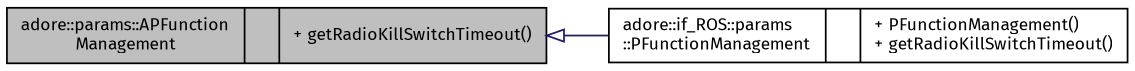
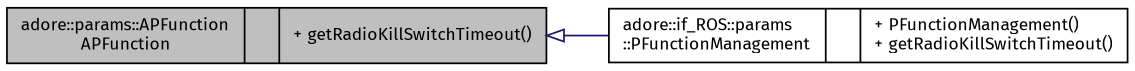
node "adore::params::APFunction": text "Management" -> "APFunction"
